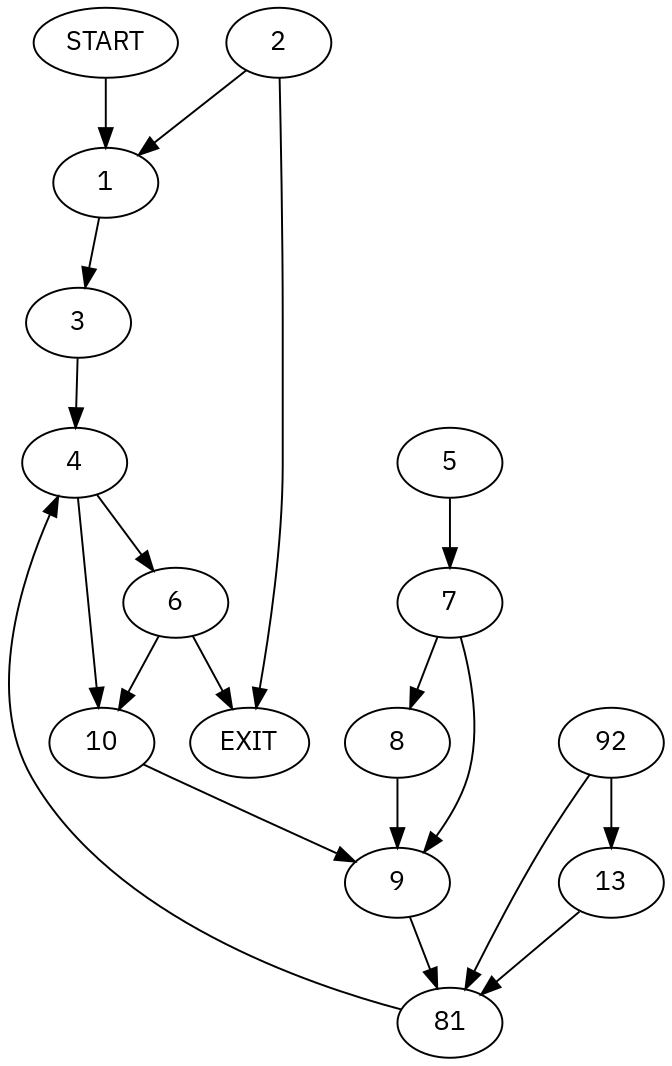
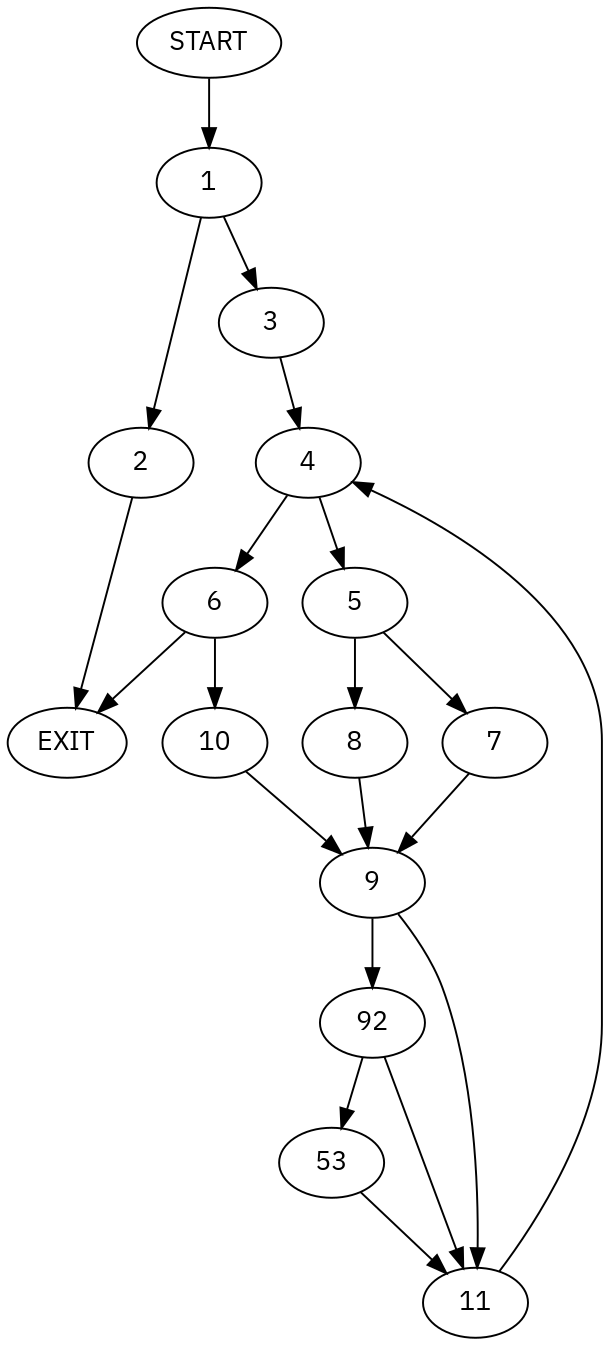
edge "2" -> "1": reversed
edge "4" -> "10": now "4" -> "5"
edge "7" -> "8": now "5" -> "8"
node "13": label "13" -> "53"
edge "9" -> "92": added
node "81": label "81" -> "11"
